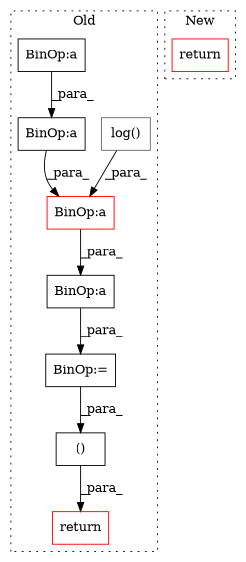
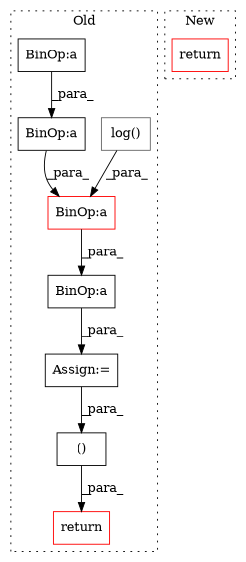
node "BinOp:=": label "BinOp:=" -> "Assign:="
